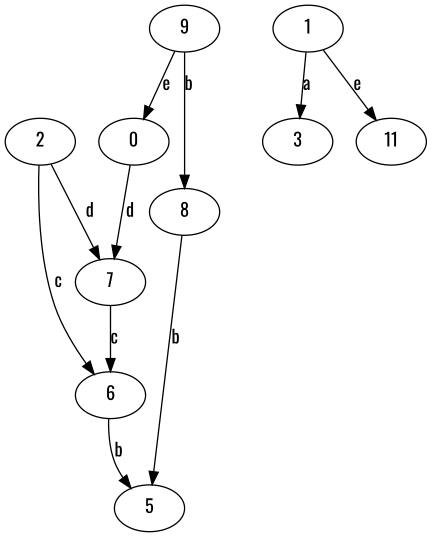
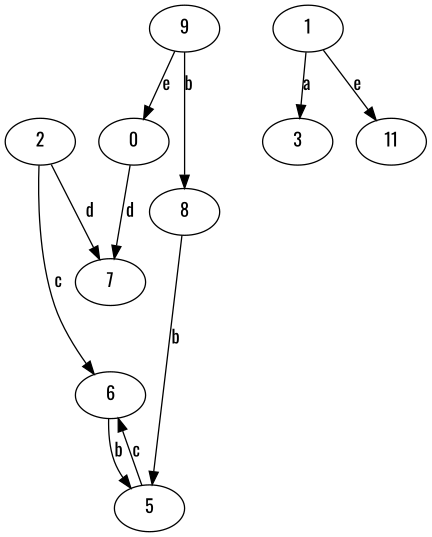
edge "7" -> "6": now "5" -> "6"
